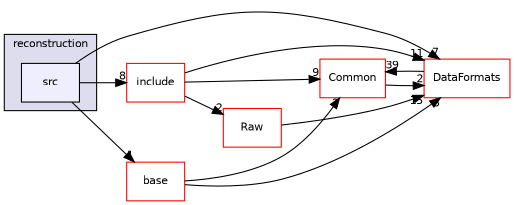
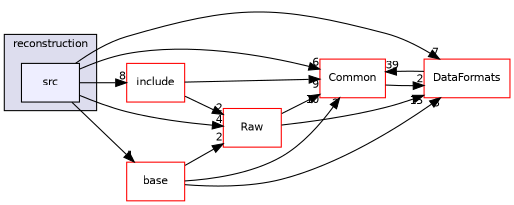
edge "include" -> "DataFormats": removed
edge "src" -> "Common": added
edge "Raw" -> "Common": added
edge "src" -> "Raw": added
edge "base" -> "Raw": added
